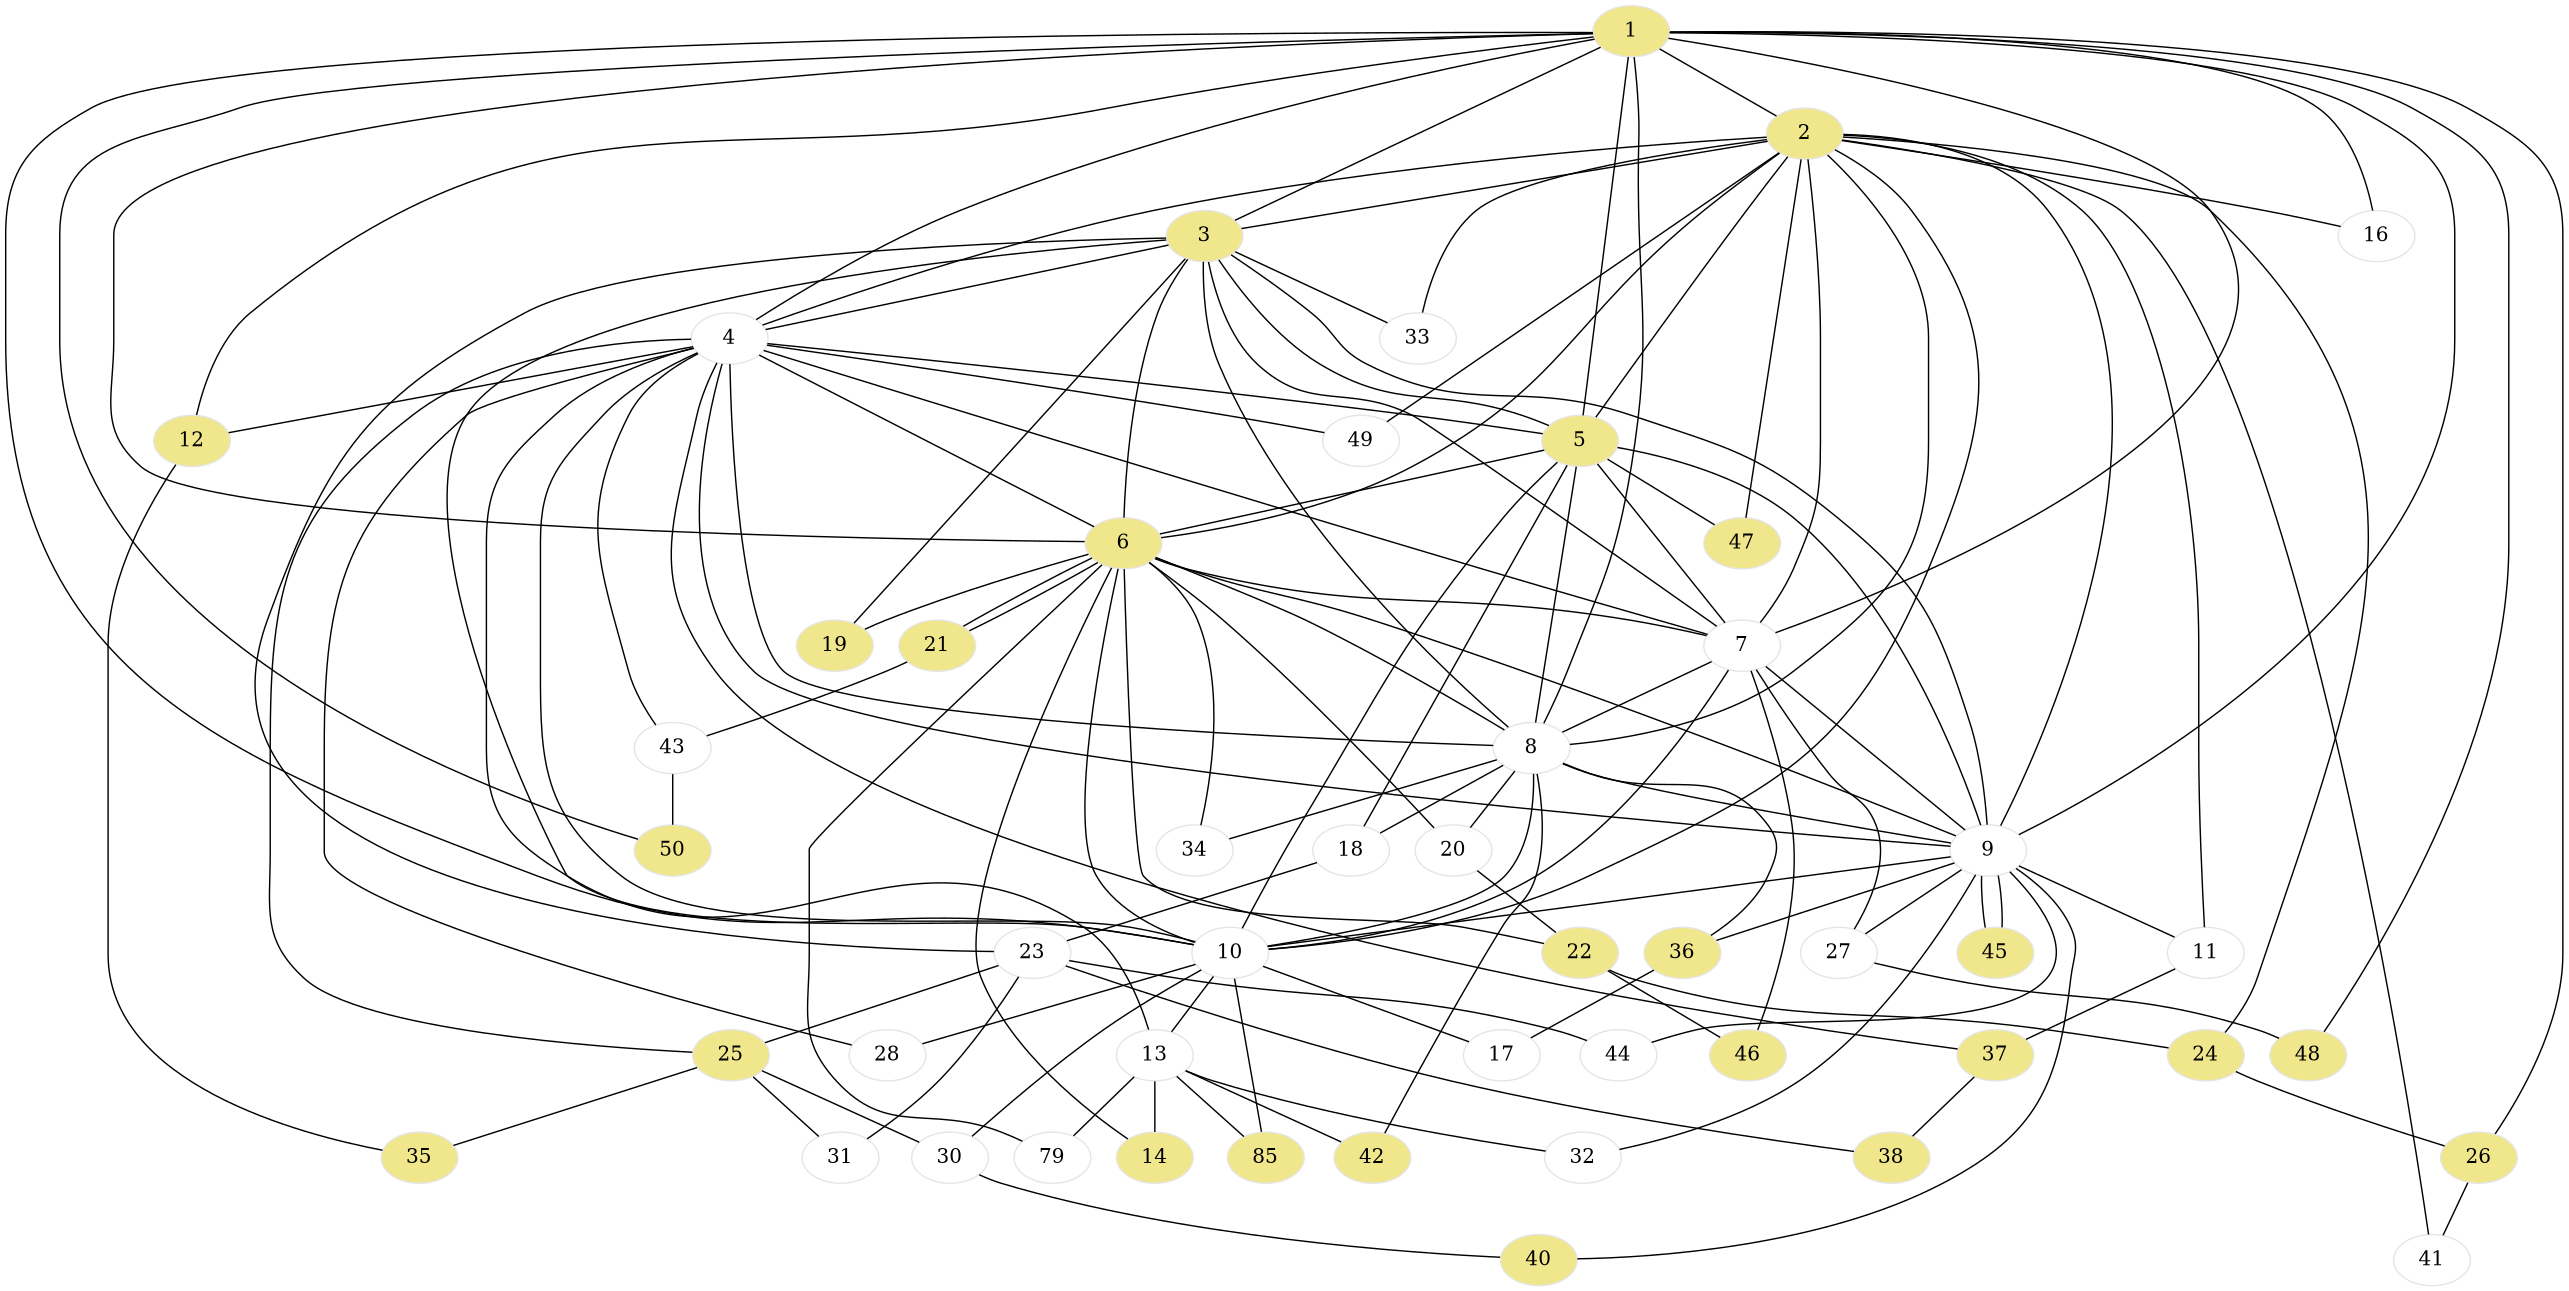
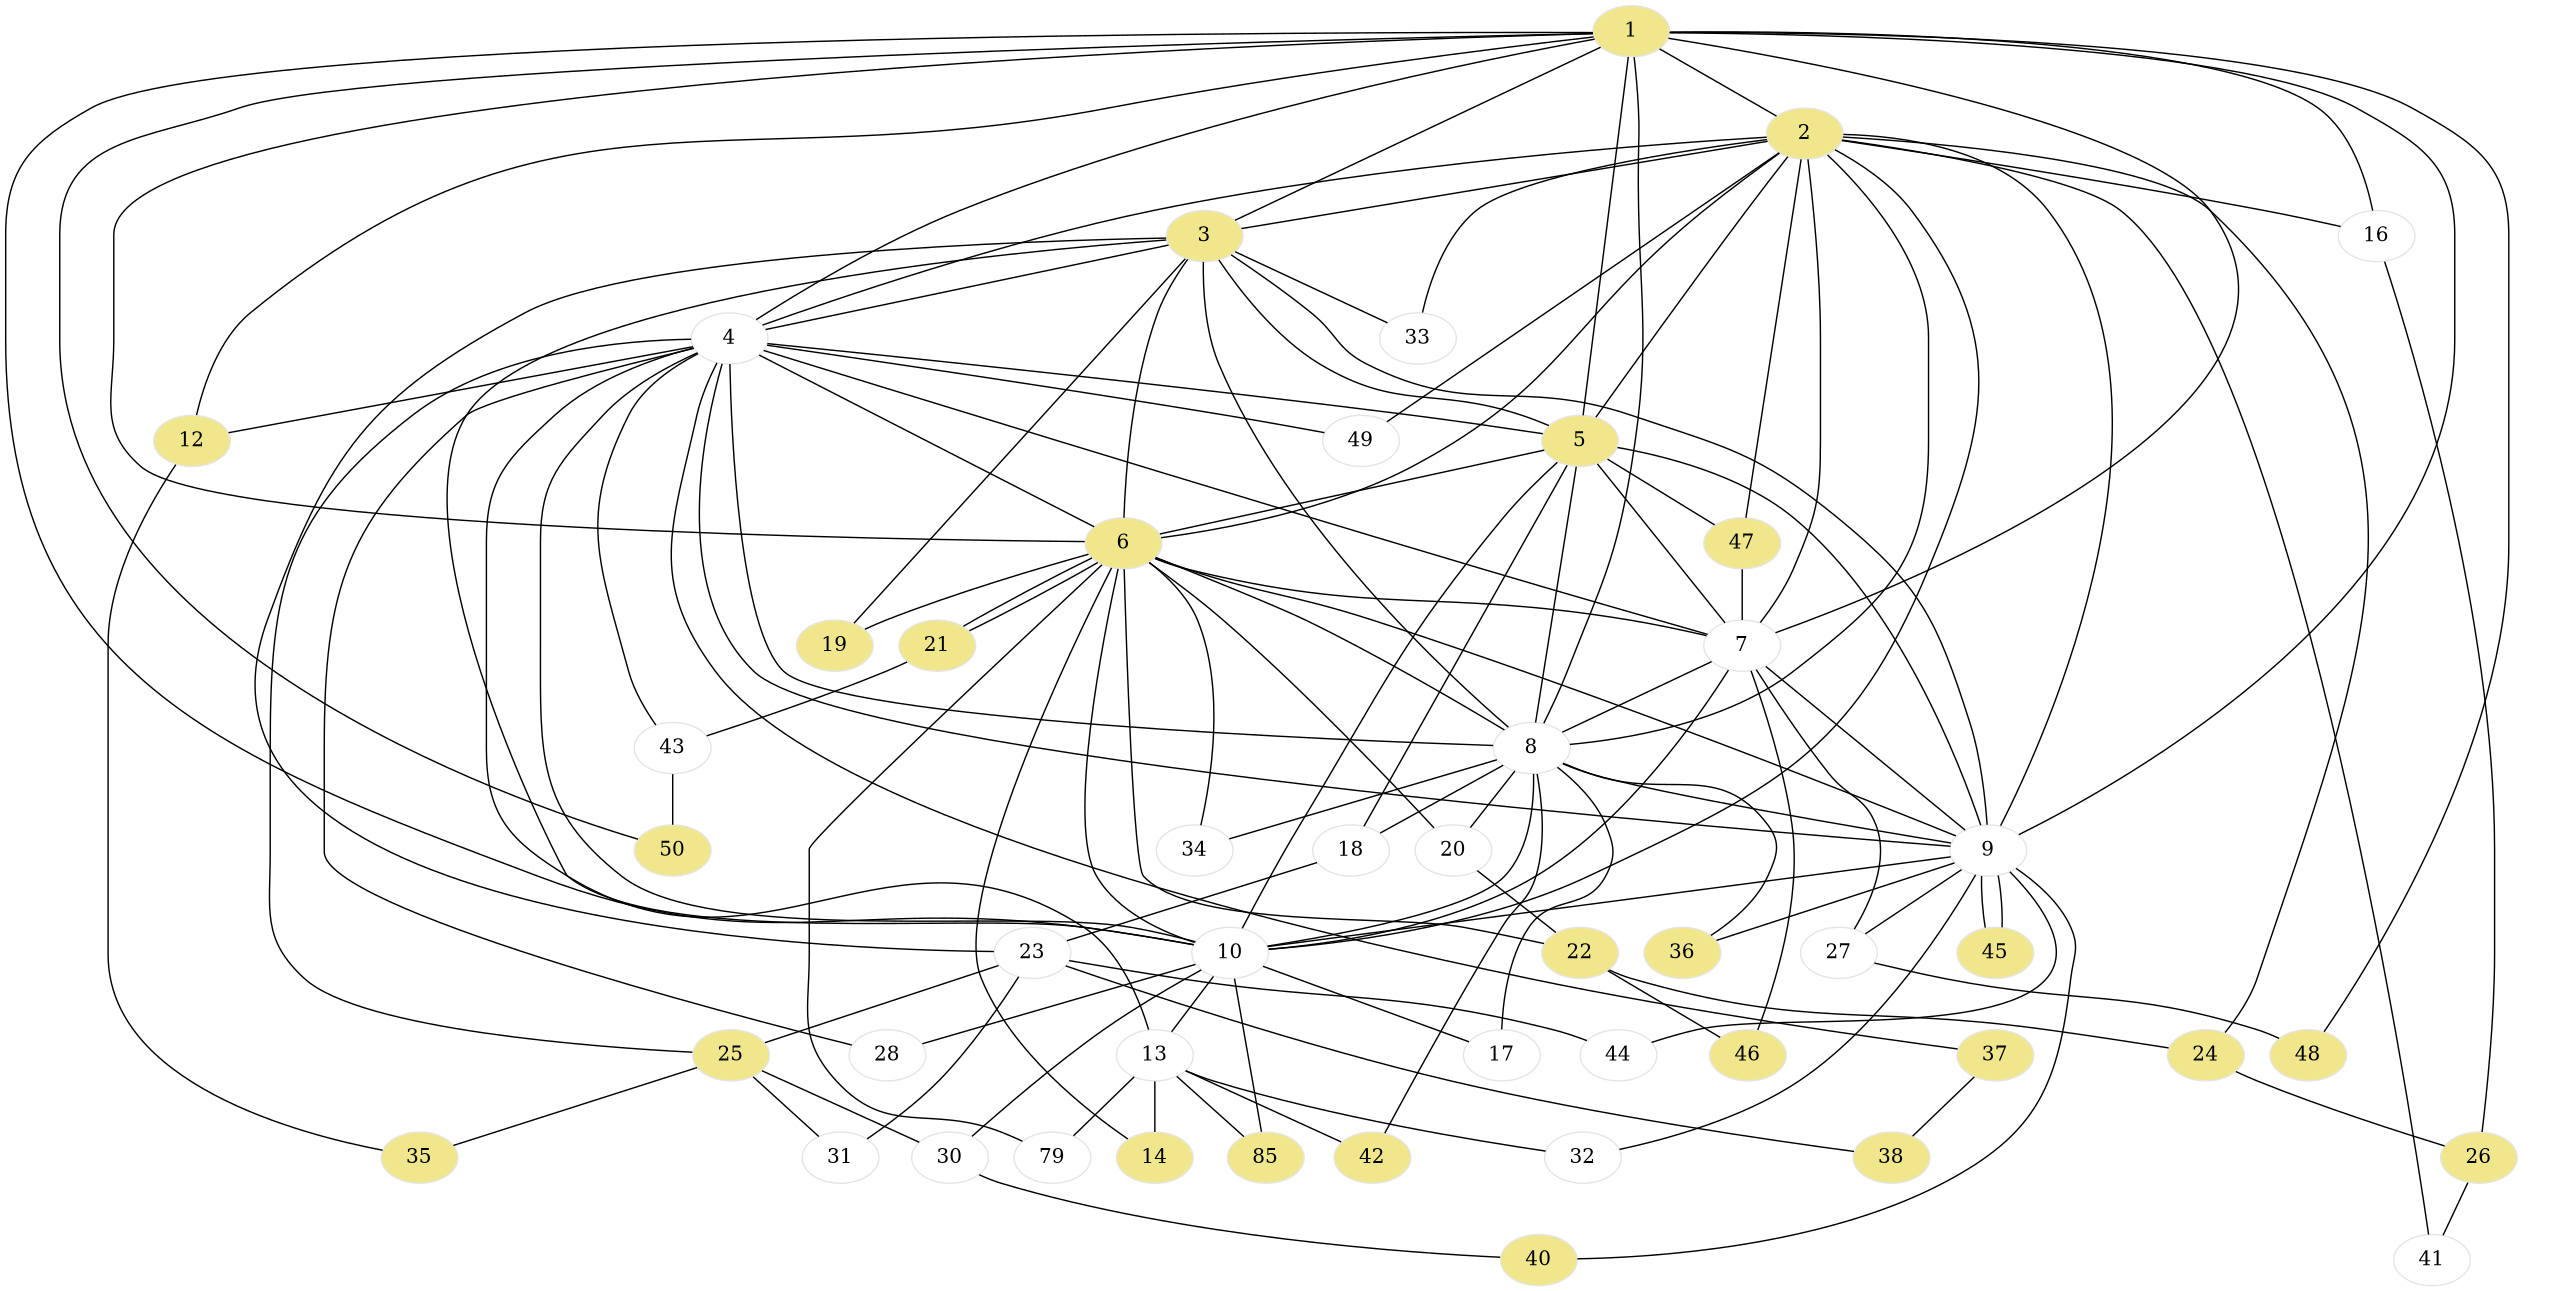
edge "1" -- "26": now "16" -- "26"
edge "3" -- "7": now "47" -- "7"
node "11": removed
edge "36" -- "17": now "8" -- "17"
